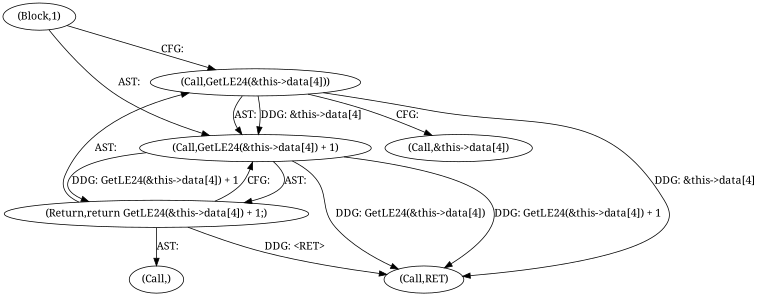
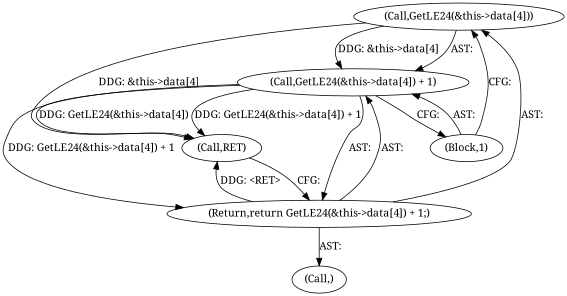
edge "(Call,GetLE24(&this->data[4]) + 1)" -> "(Block,1)": added, label "CFG:"
node "(Call,&this->data[4])": removed
edge "(Call,RET)" -> "(Return,return GetLE24(&this->data[4]) + 1;)": added, label "CFG:"
edge "(Return,return GetLE24(&this->data[4]) + 1;)" -> "(Call,GetLE24(&this->data[4]) + 1)": label "CFG: " -> "AST: "
